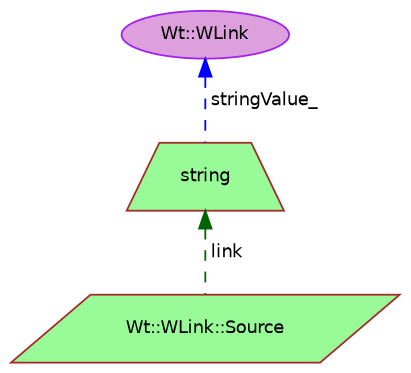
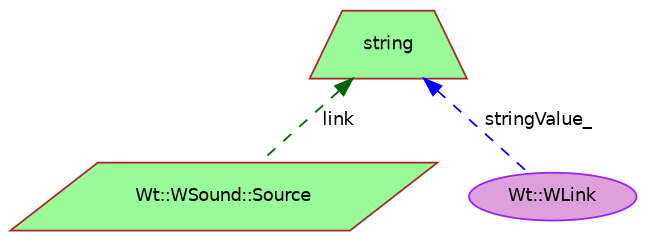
edge "string" -> "Wt::WLink": reversed
node "Wt::WLink::Source": label "Wt::WLink::Source" -> "Wt::WSound::Source"
